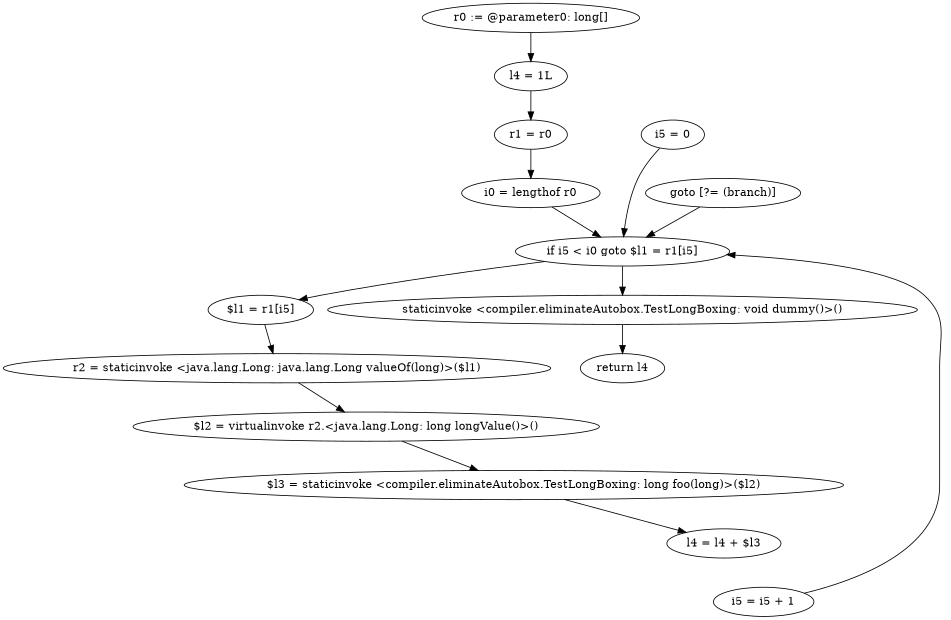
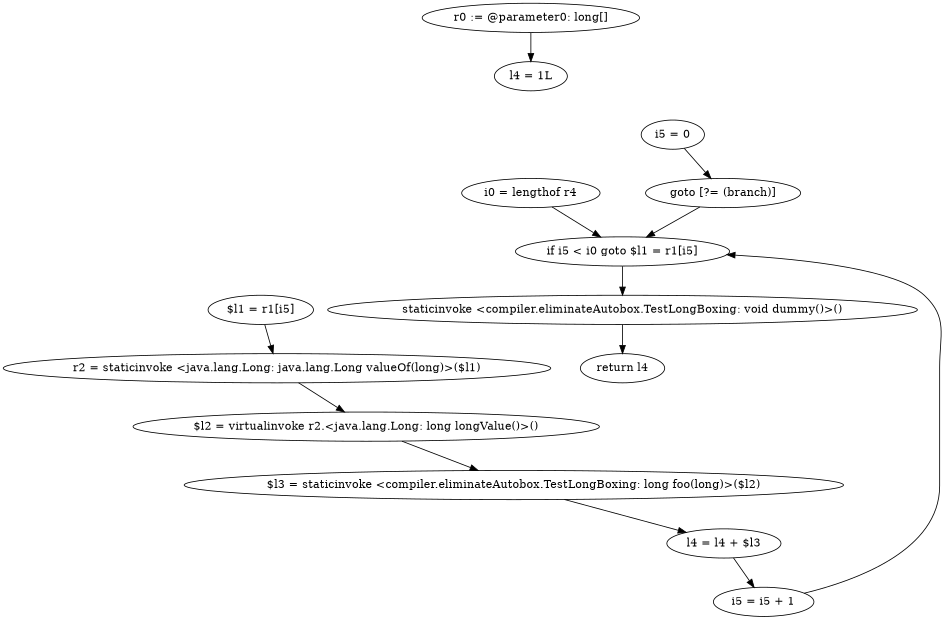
node "r1 = r0": removed
edge "i5 = 0" -> "if i5 < i0 goto $l1 = r1[i5]": now "i5 = 0" -> "goto [?= (branch)]"
node "i0 = lengthof r0": label "i0 = lengthof r0" -> "i0 = lengthof r4"
edge "if i5 < i0 goto $l1 = r1[i5]" -> "$l1 = r1[i5]": removed
edge "l4 = l4 + $l3" -> "i5 = i5 + 1": added
